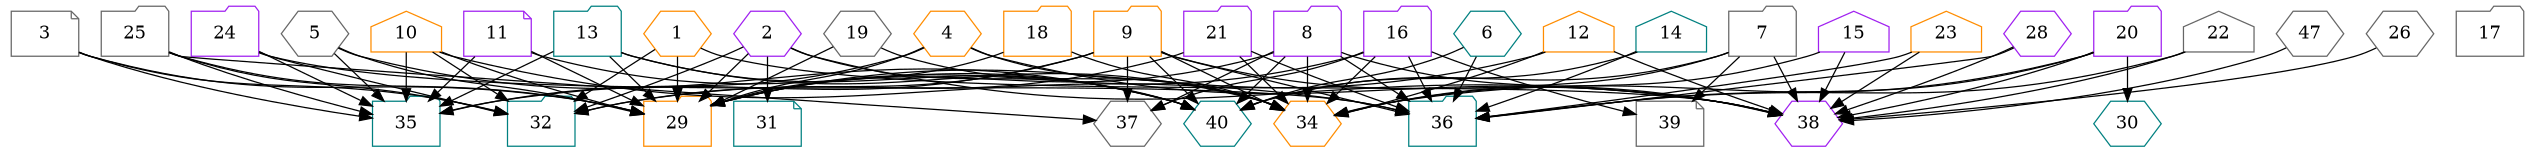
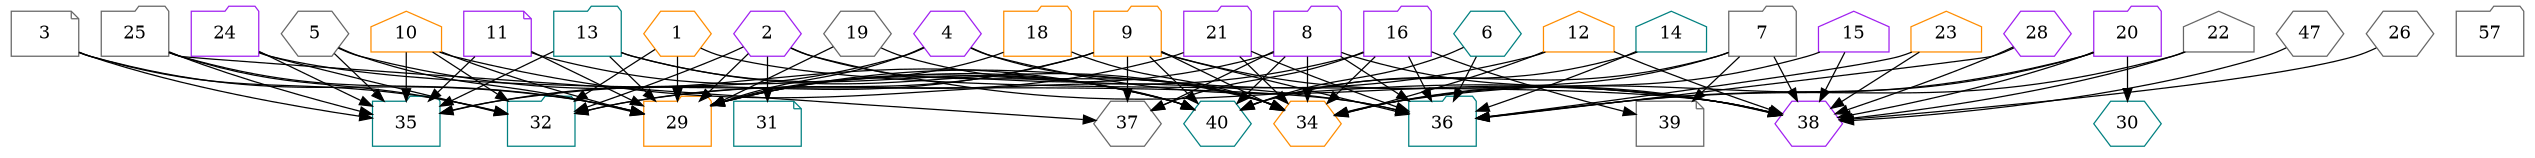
node "4": color darkorange -> purple
node "17": label "17" -> "57"
